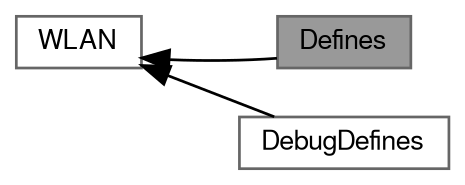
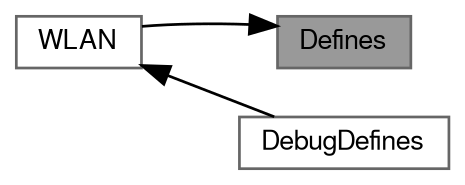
edge "Defines" -> "WLAN": reversed
